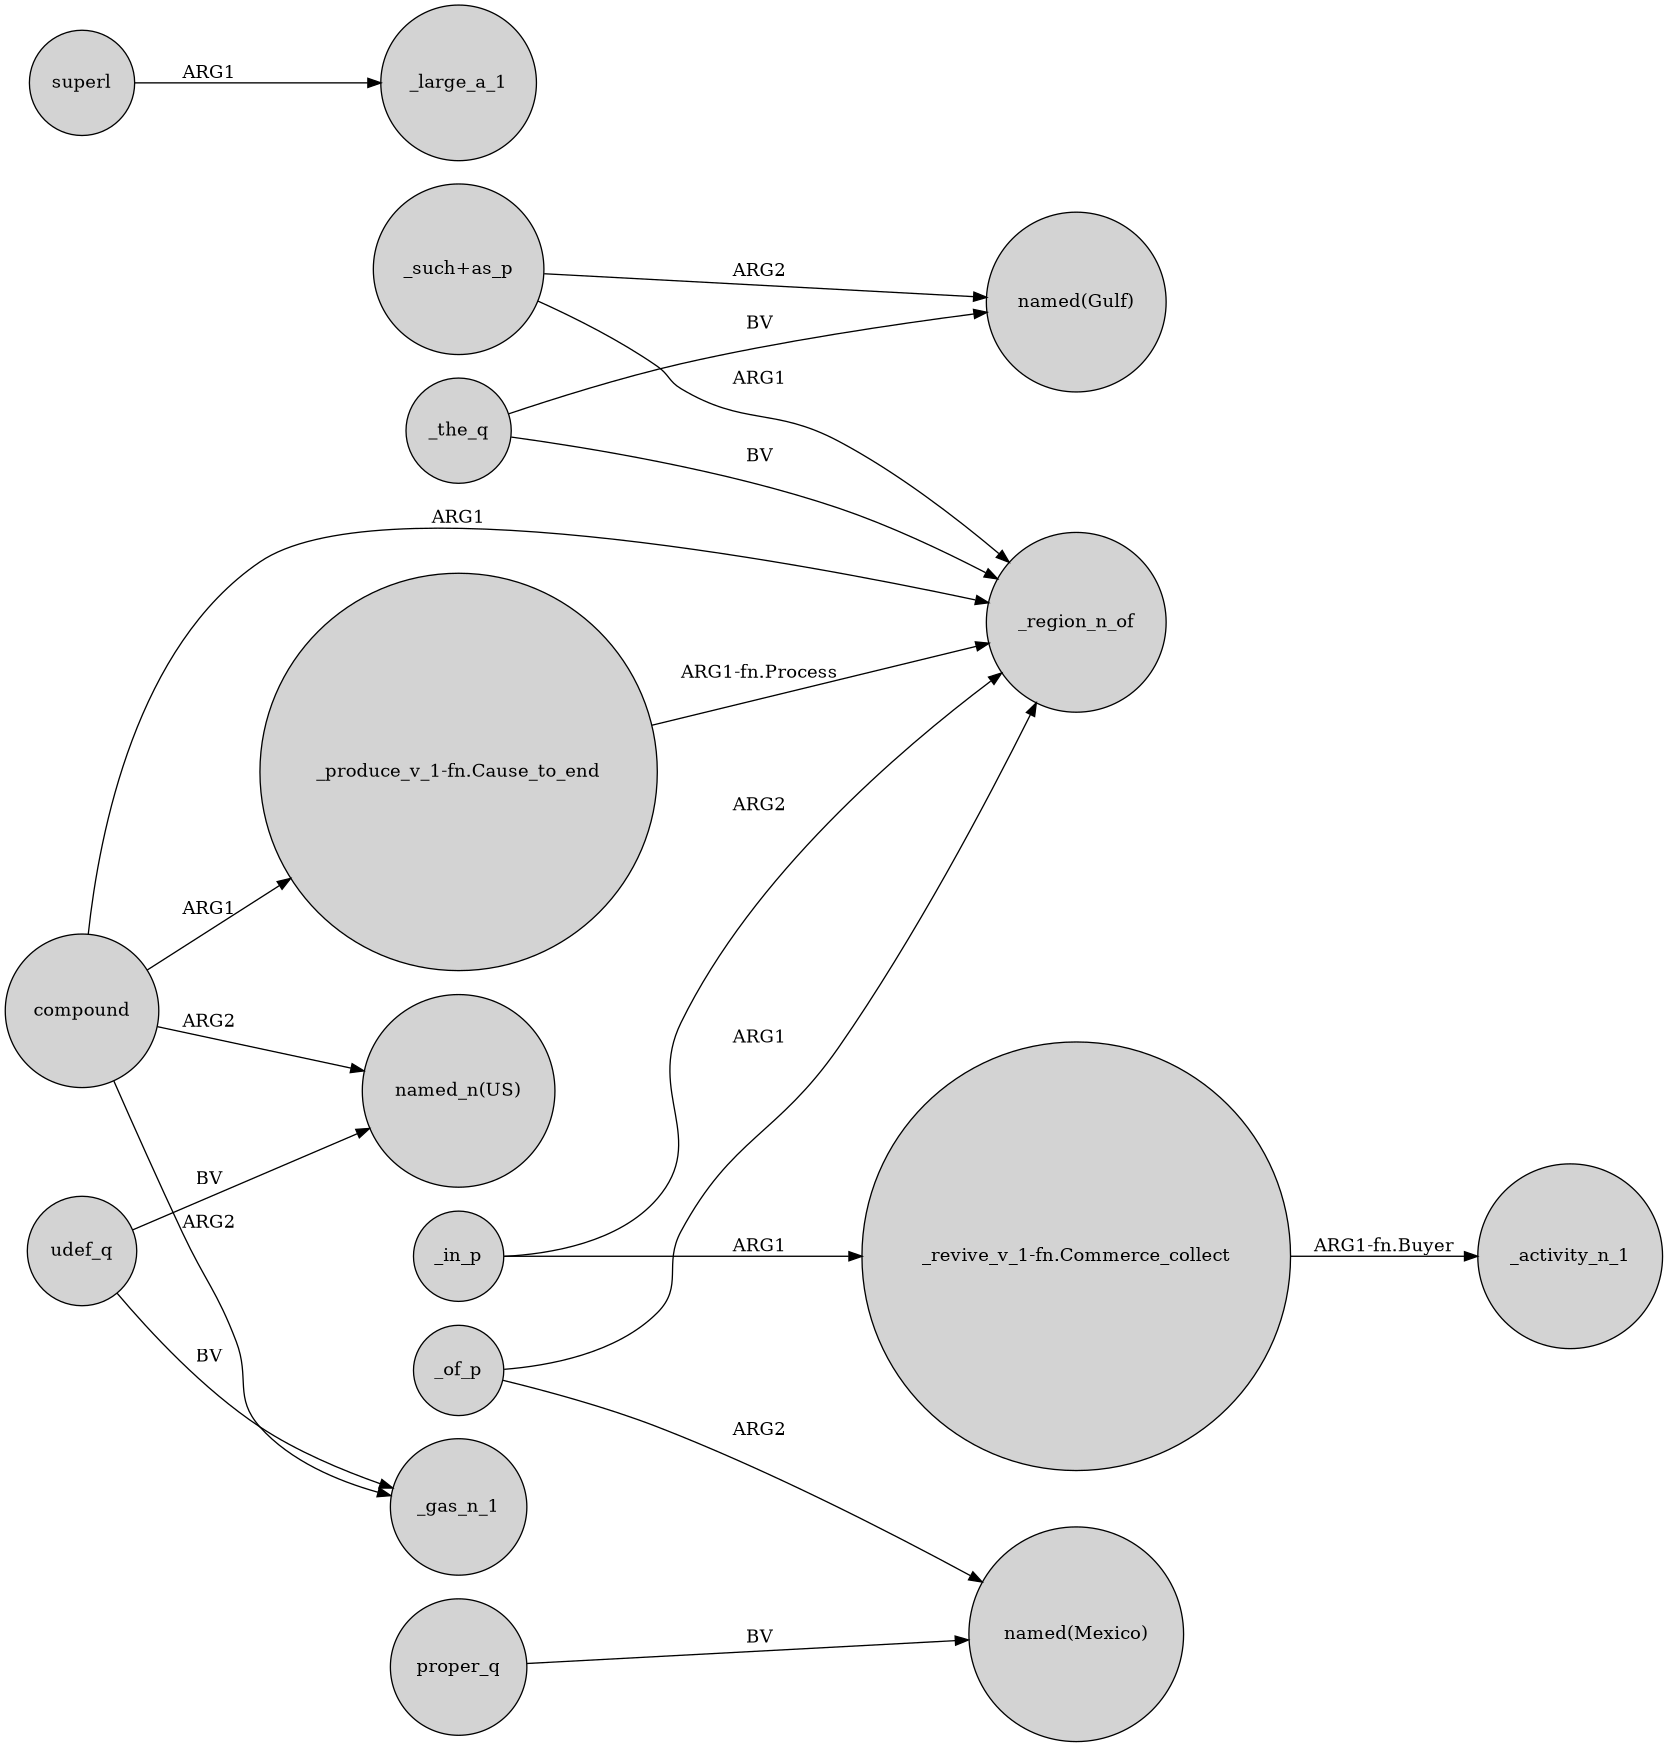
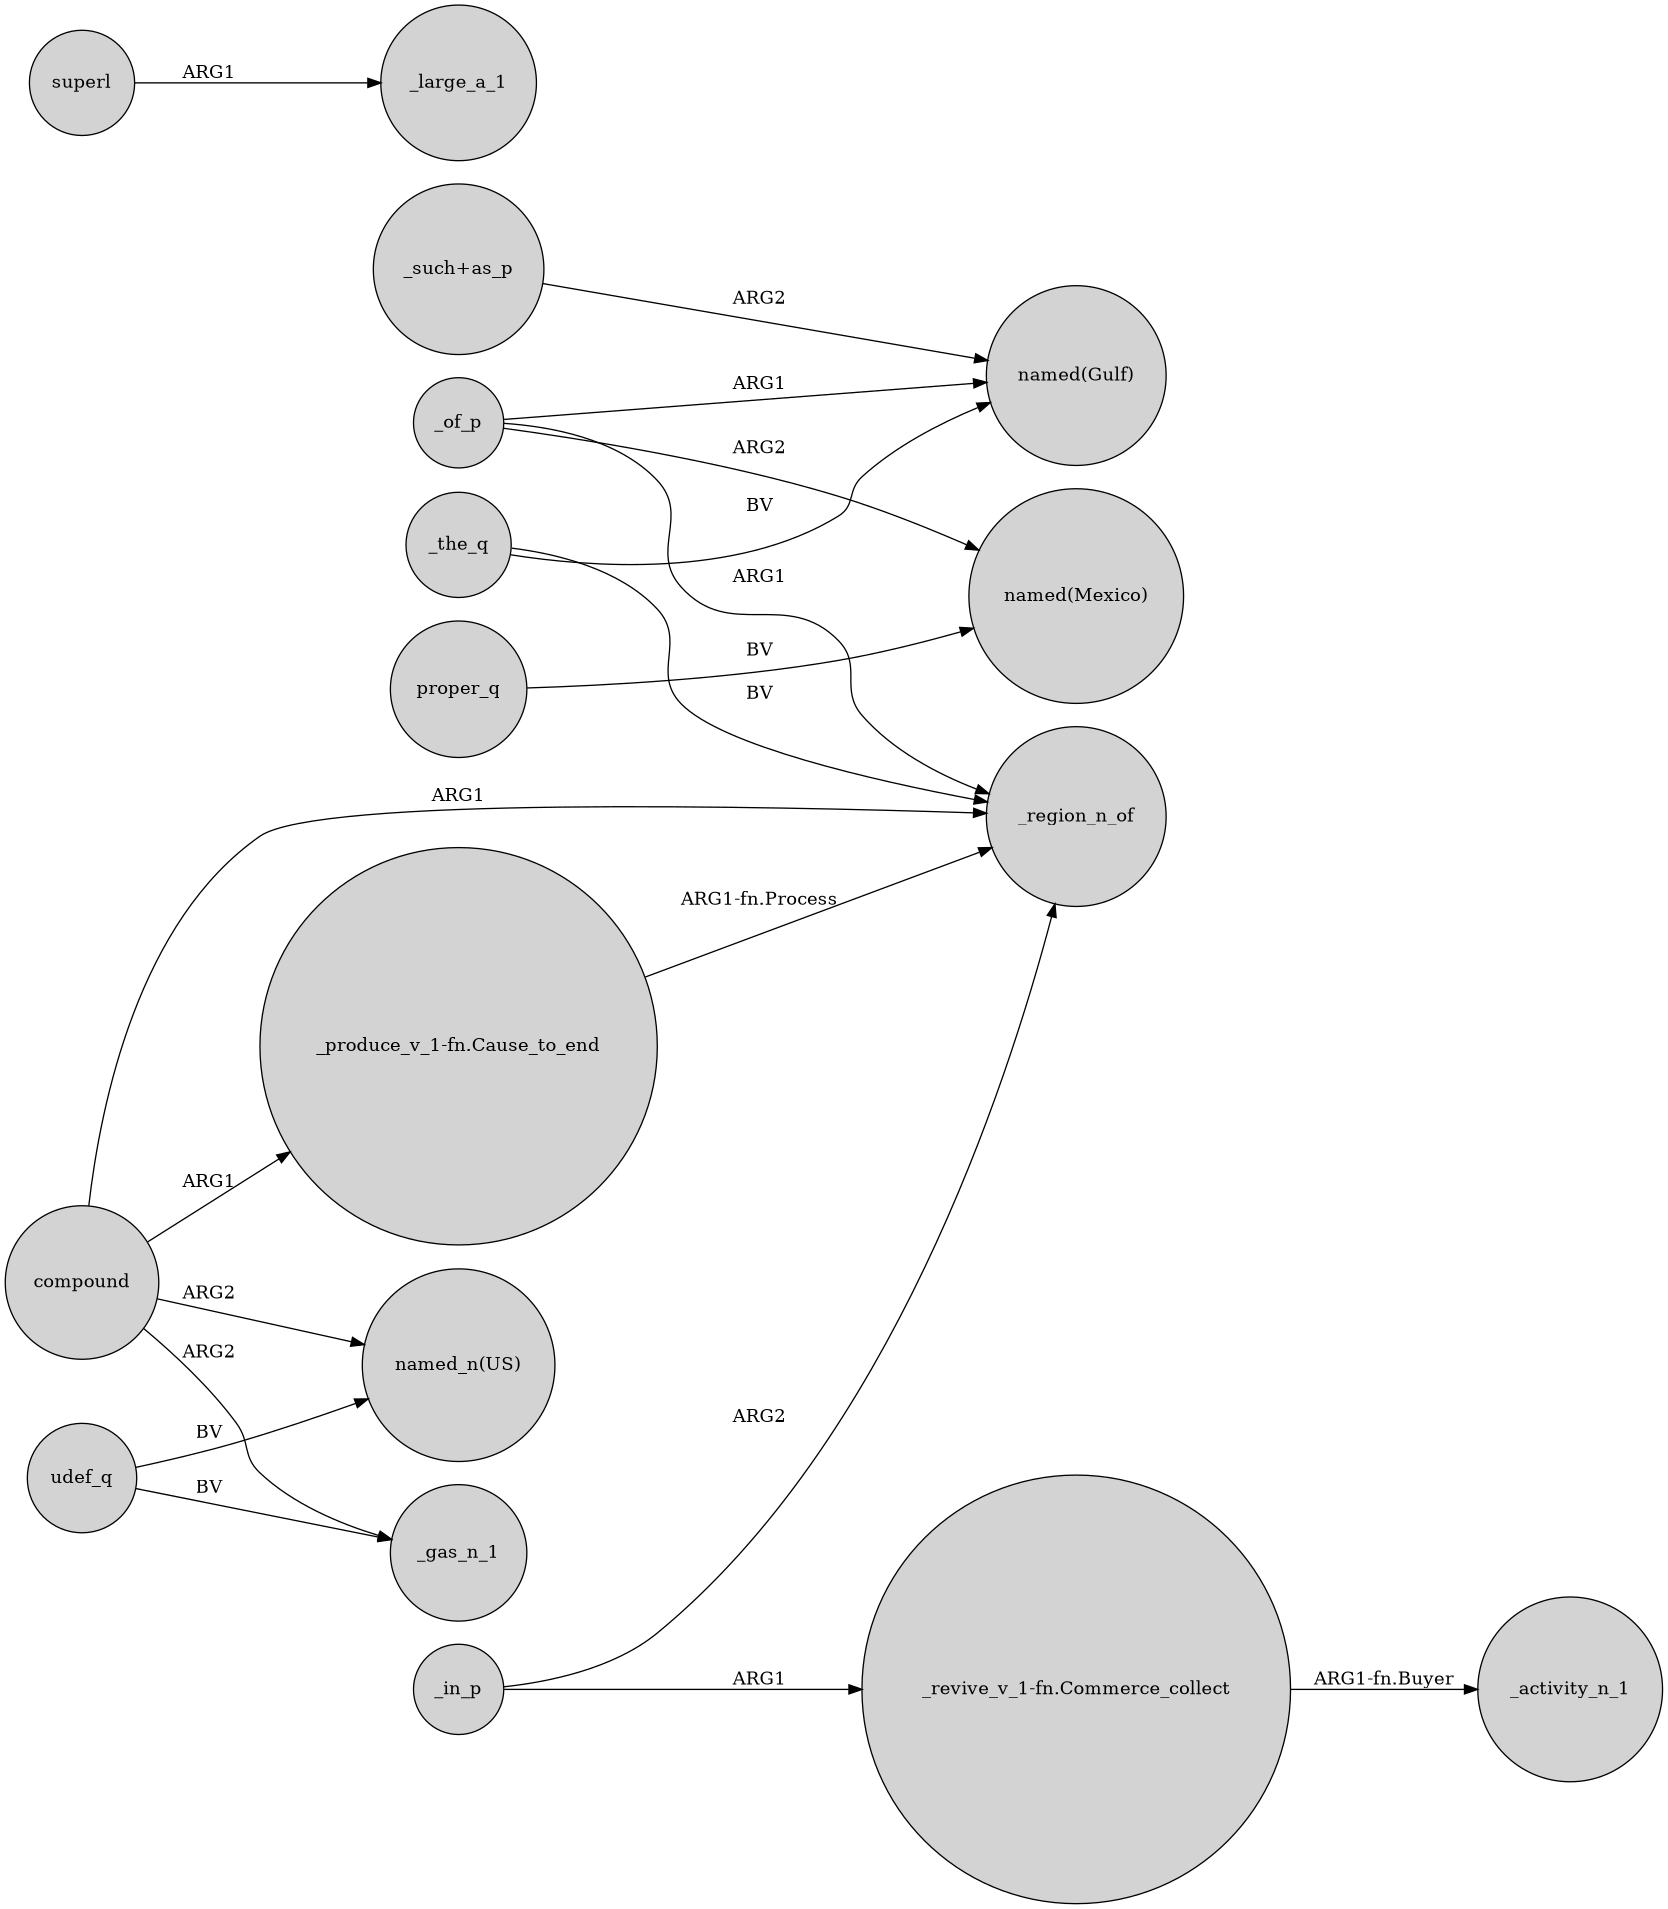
edge "_of_p" -> "named(Gulf)": added, label "ARG1"
edge "_such+as_p" -> "_region_n_of": removed, label "ARG1"
